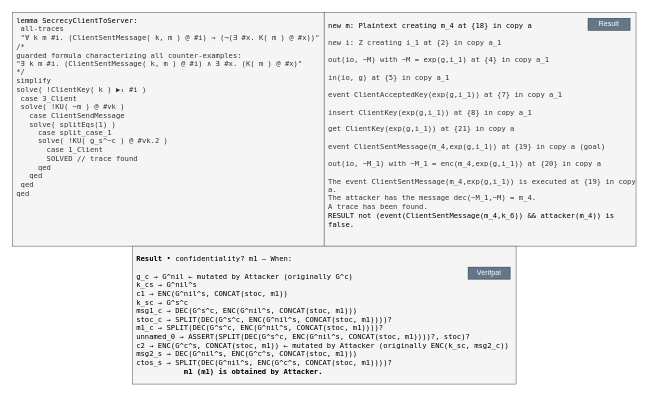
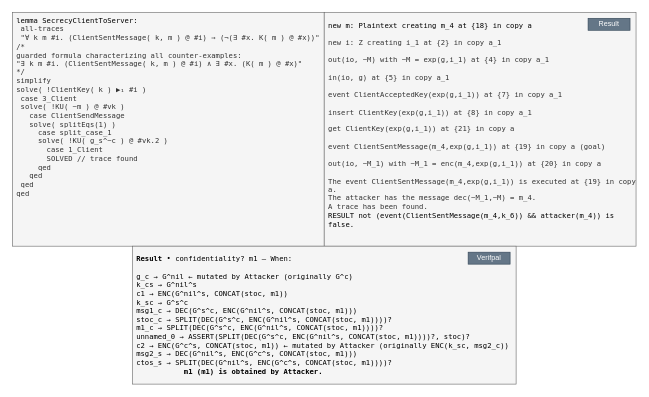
node "Verifpal": moved (489, 273) -> (489, 258)
